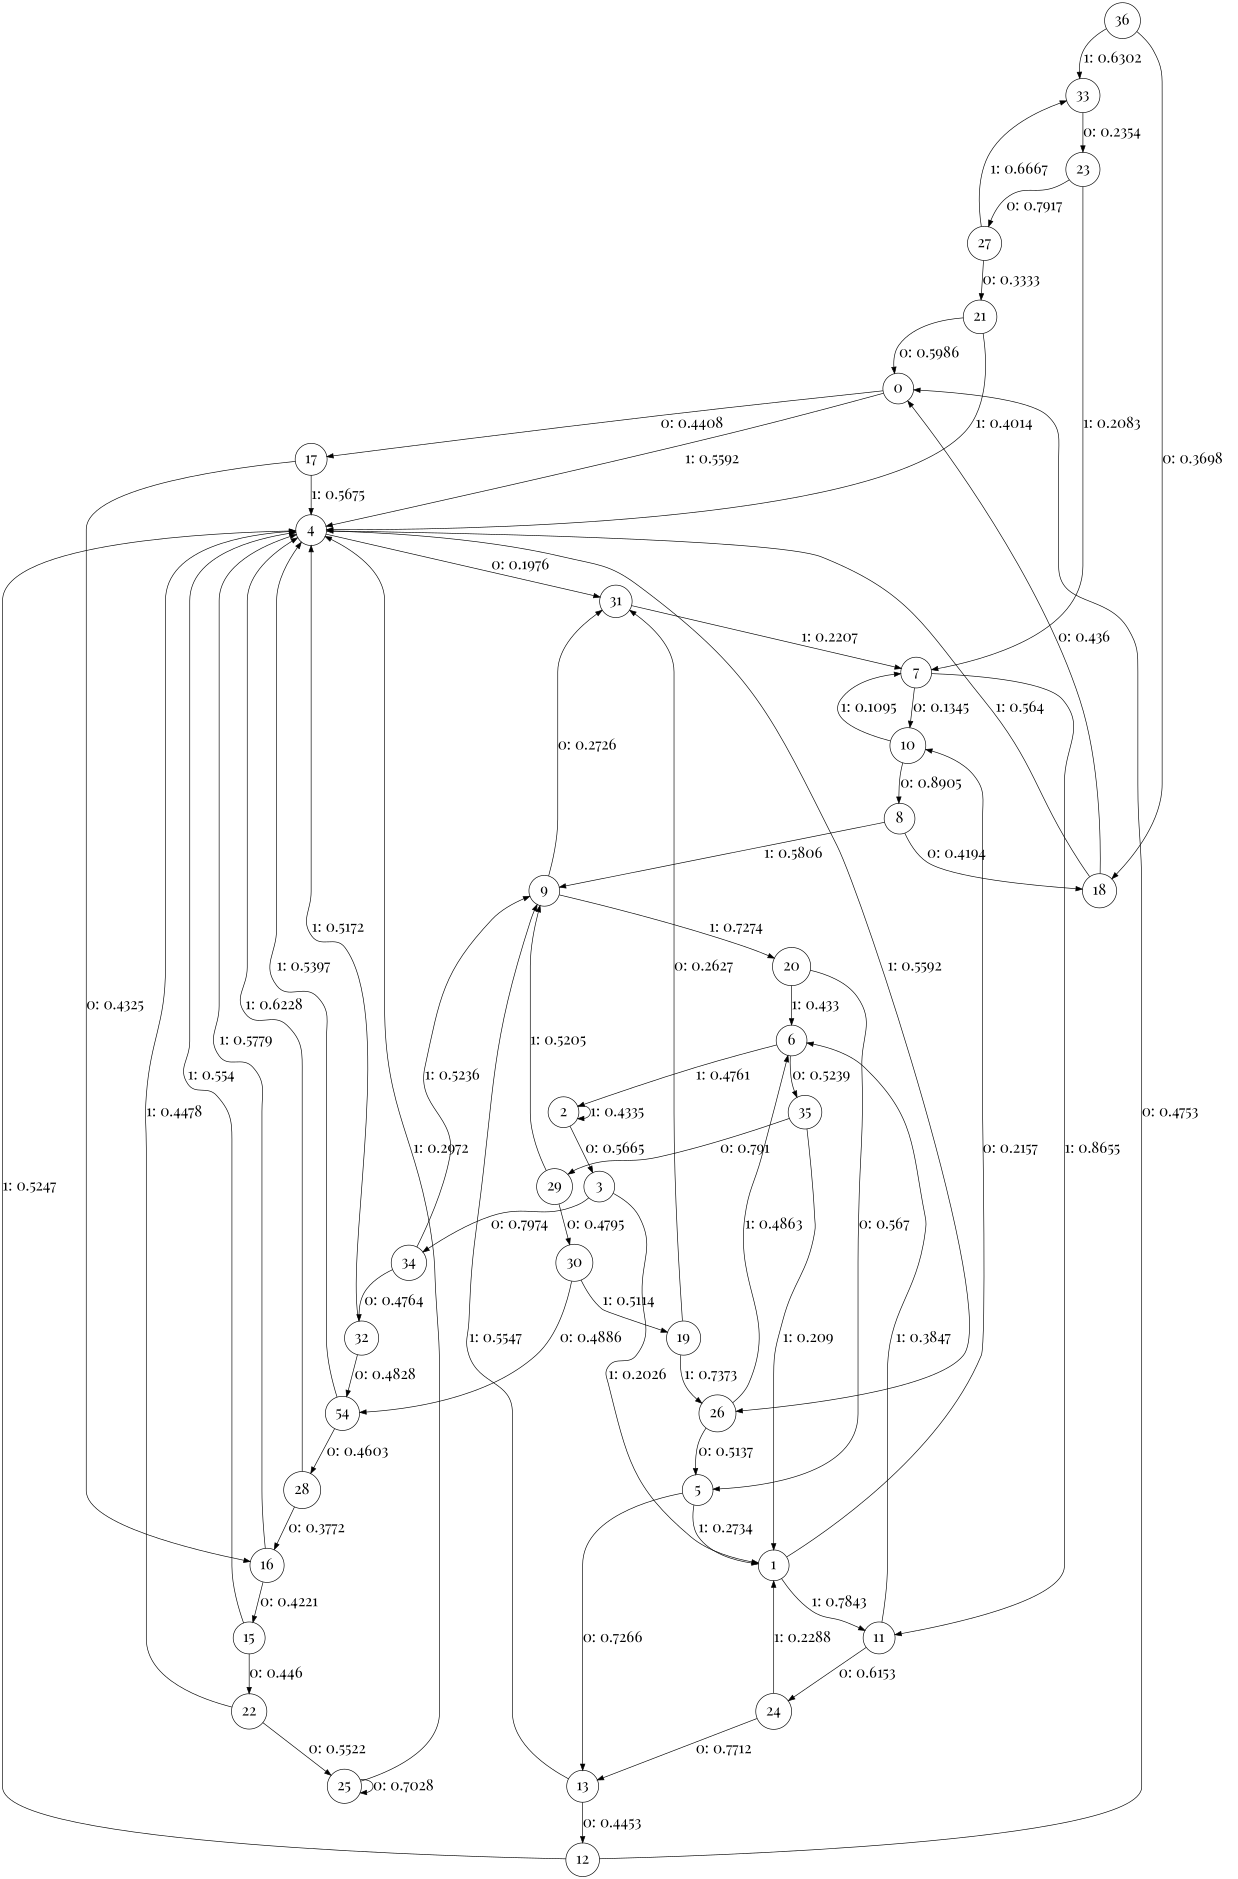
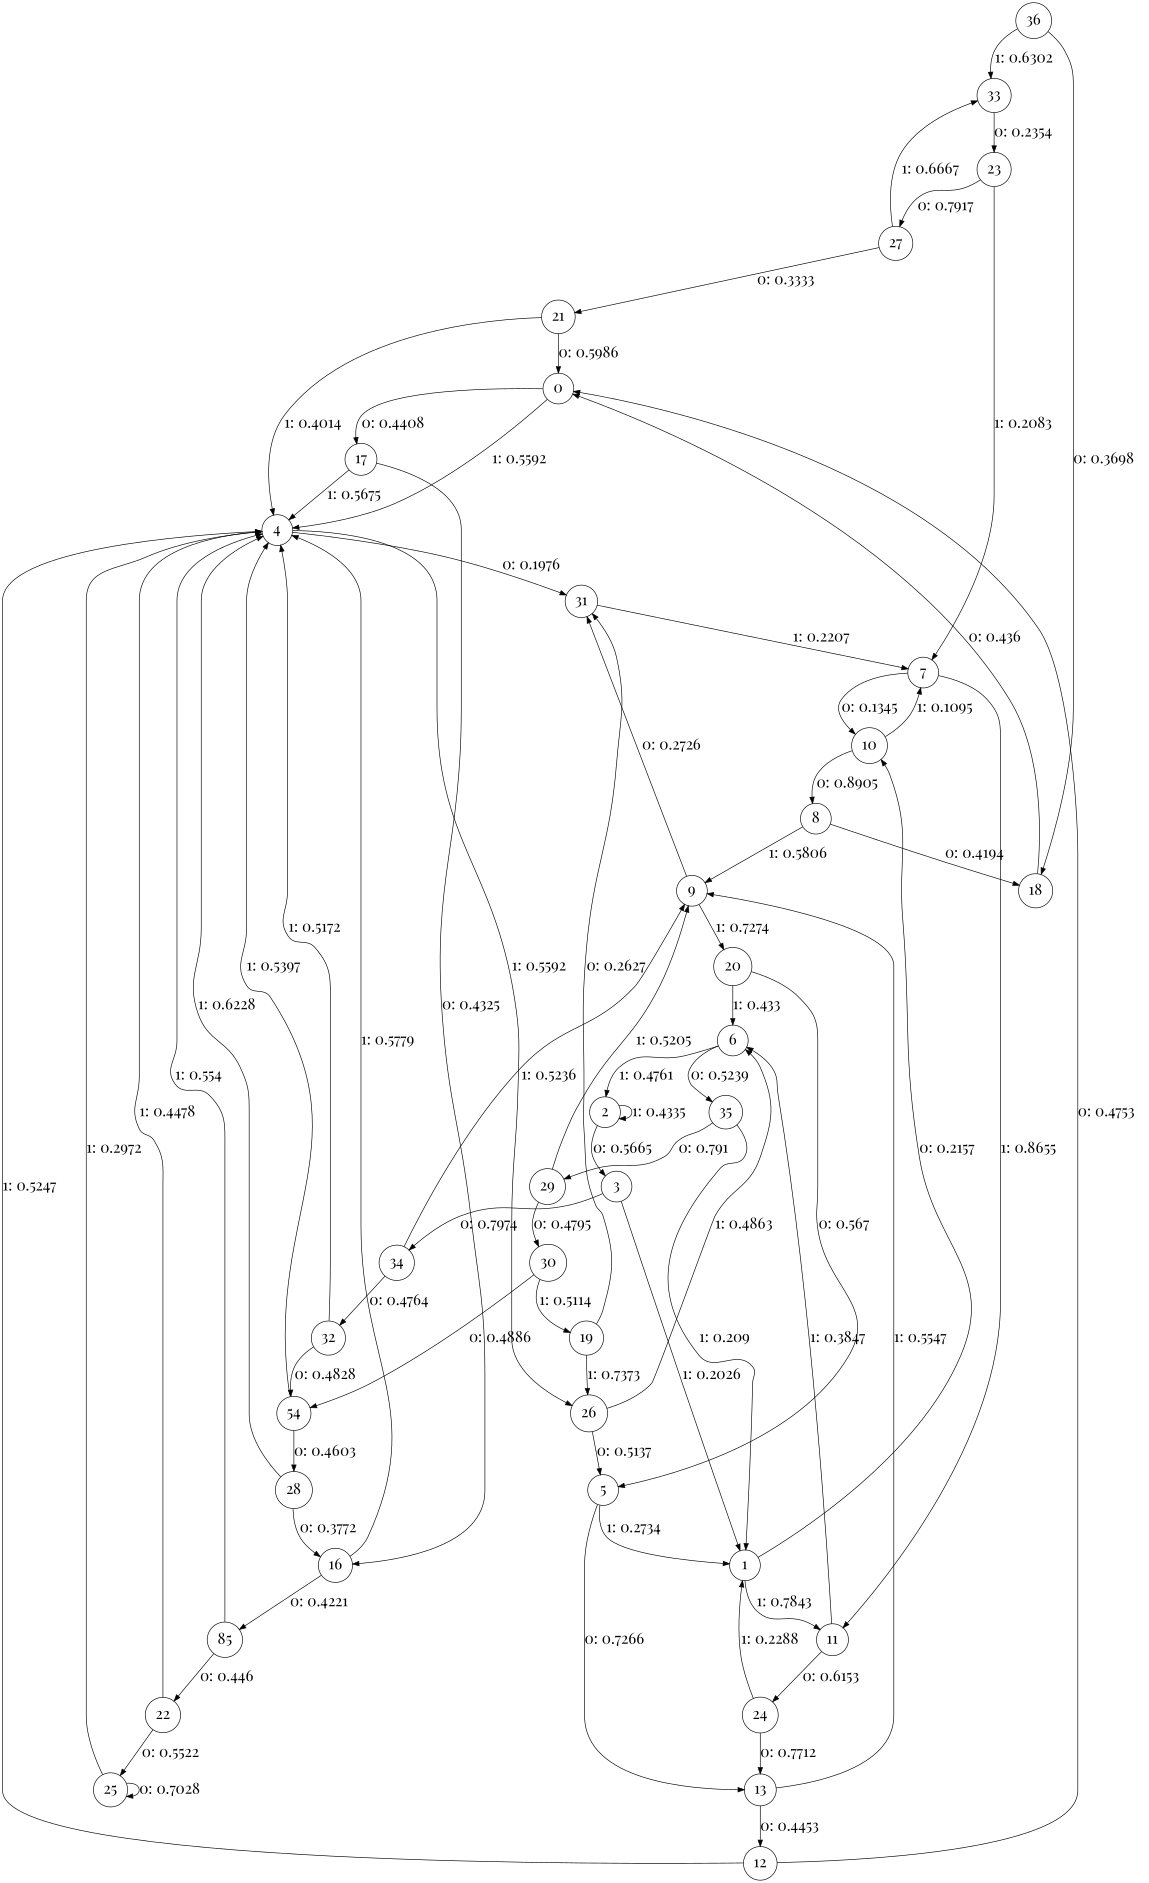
edge "18" -> "4": removed, label "1: 0.564"
node "15": label "15" -> "85"
